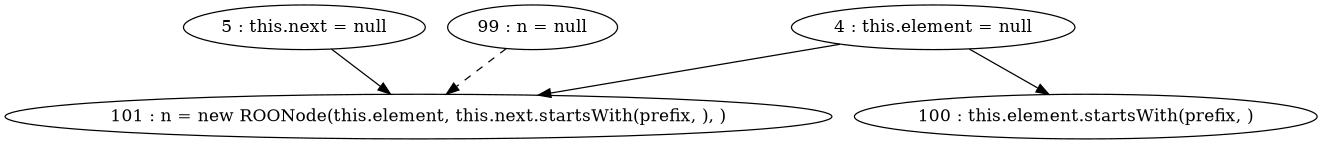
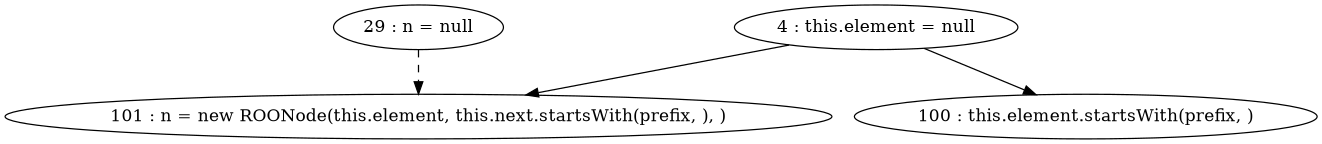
node "5 : this.next = null": removed
node "99 : n = null": label "99 : n = null" -> "29 : n = null"
